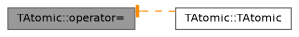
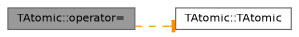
edge "TAtomic::TAtomic" -> "TAtomic::operator=": reversed
